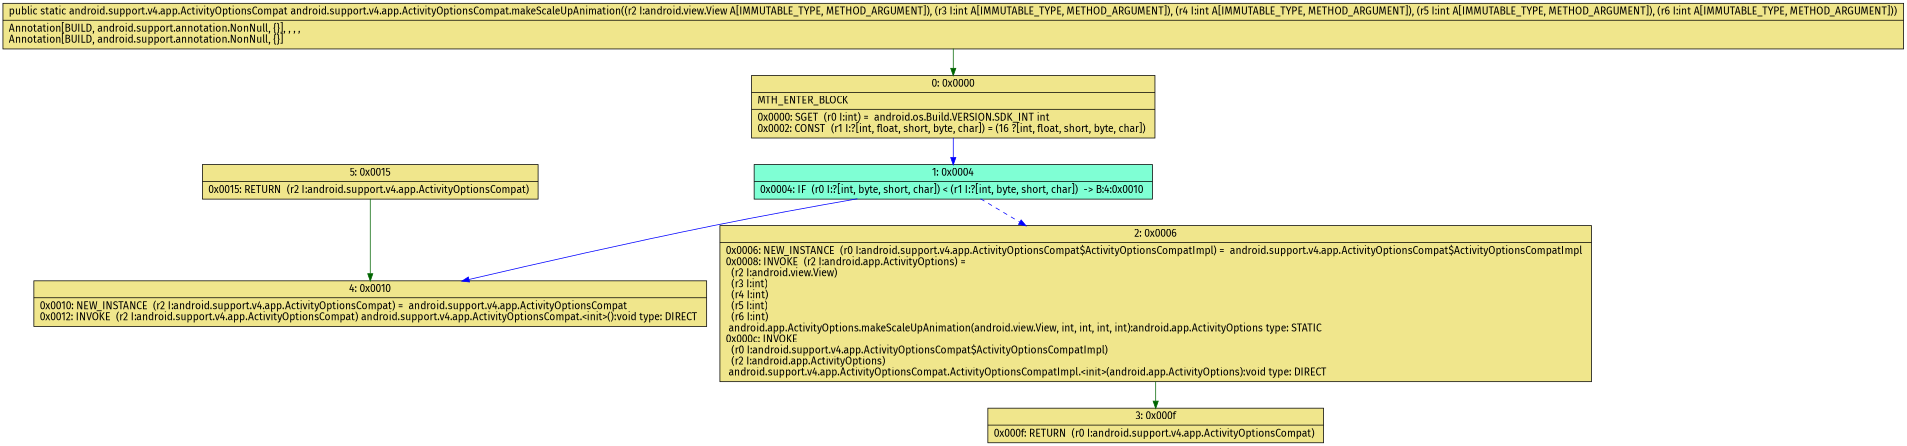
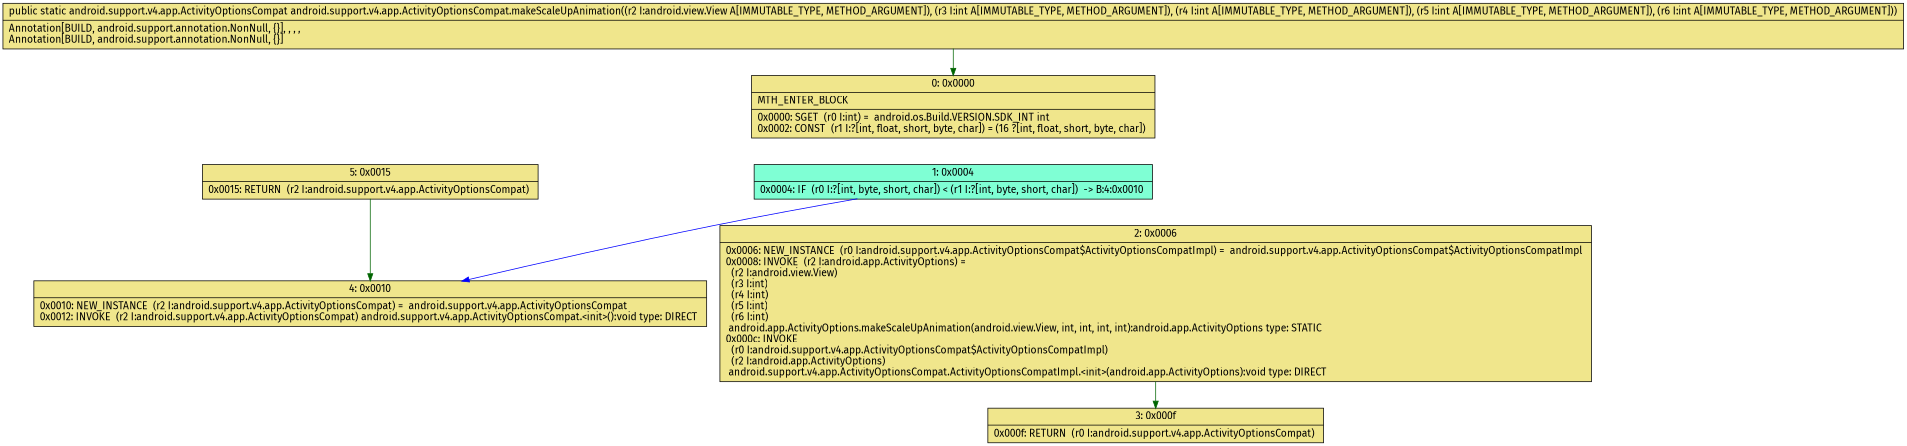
edge "0: 0x0000" -> "1: 0x0004": removed
edge "1: 0x0004" -> "2: 0x0006": removed
